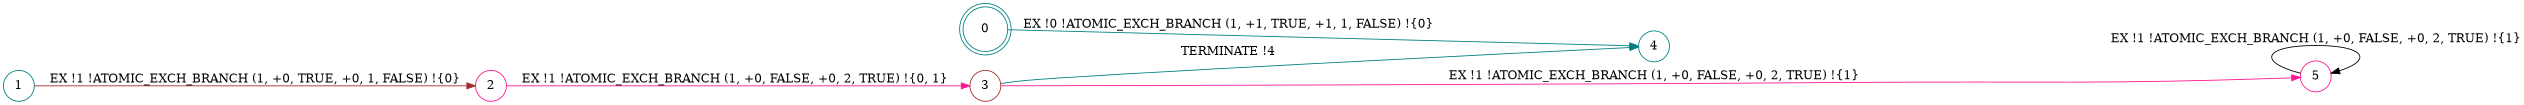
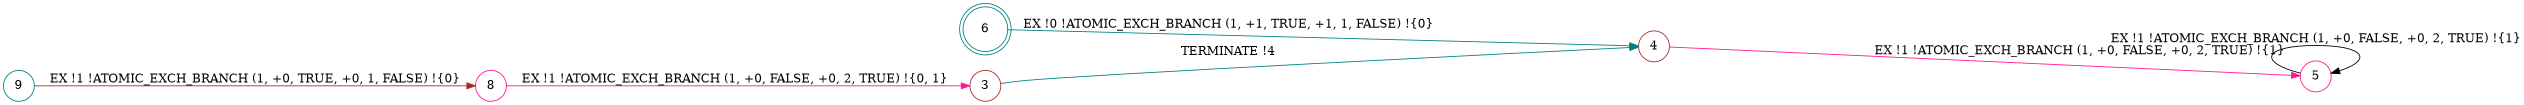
node "0": label "0" -> "6"
node "4": color teal -> brown
edge "3" -> "5": now "4" -> "5"
node "1": label "1" -> "9"
node "2": label "2" -> "8"
